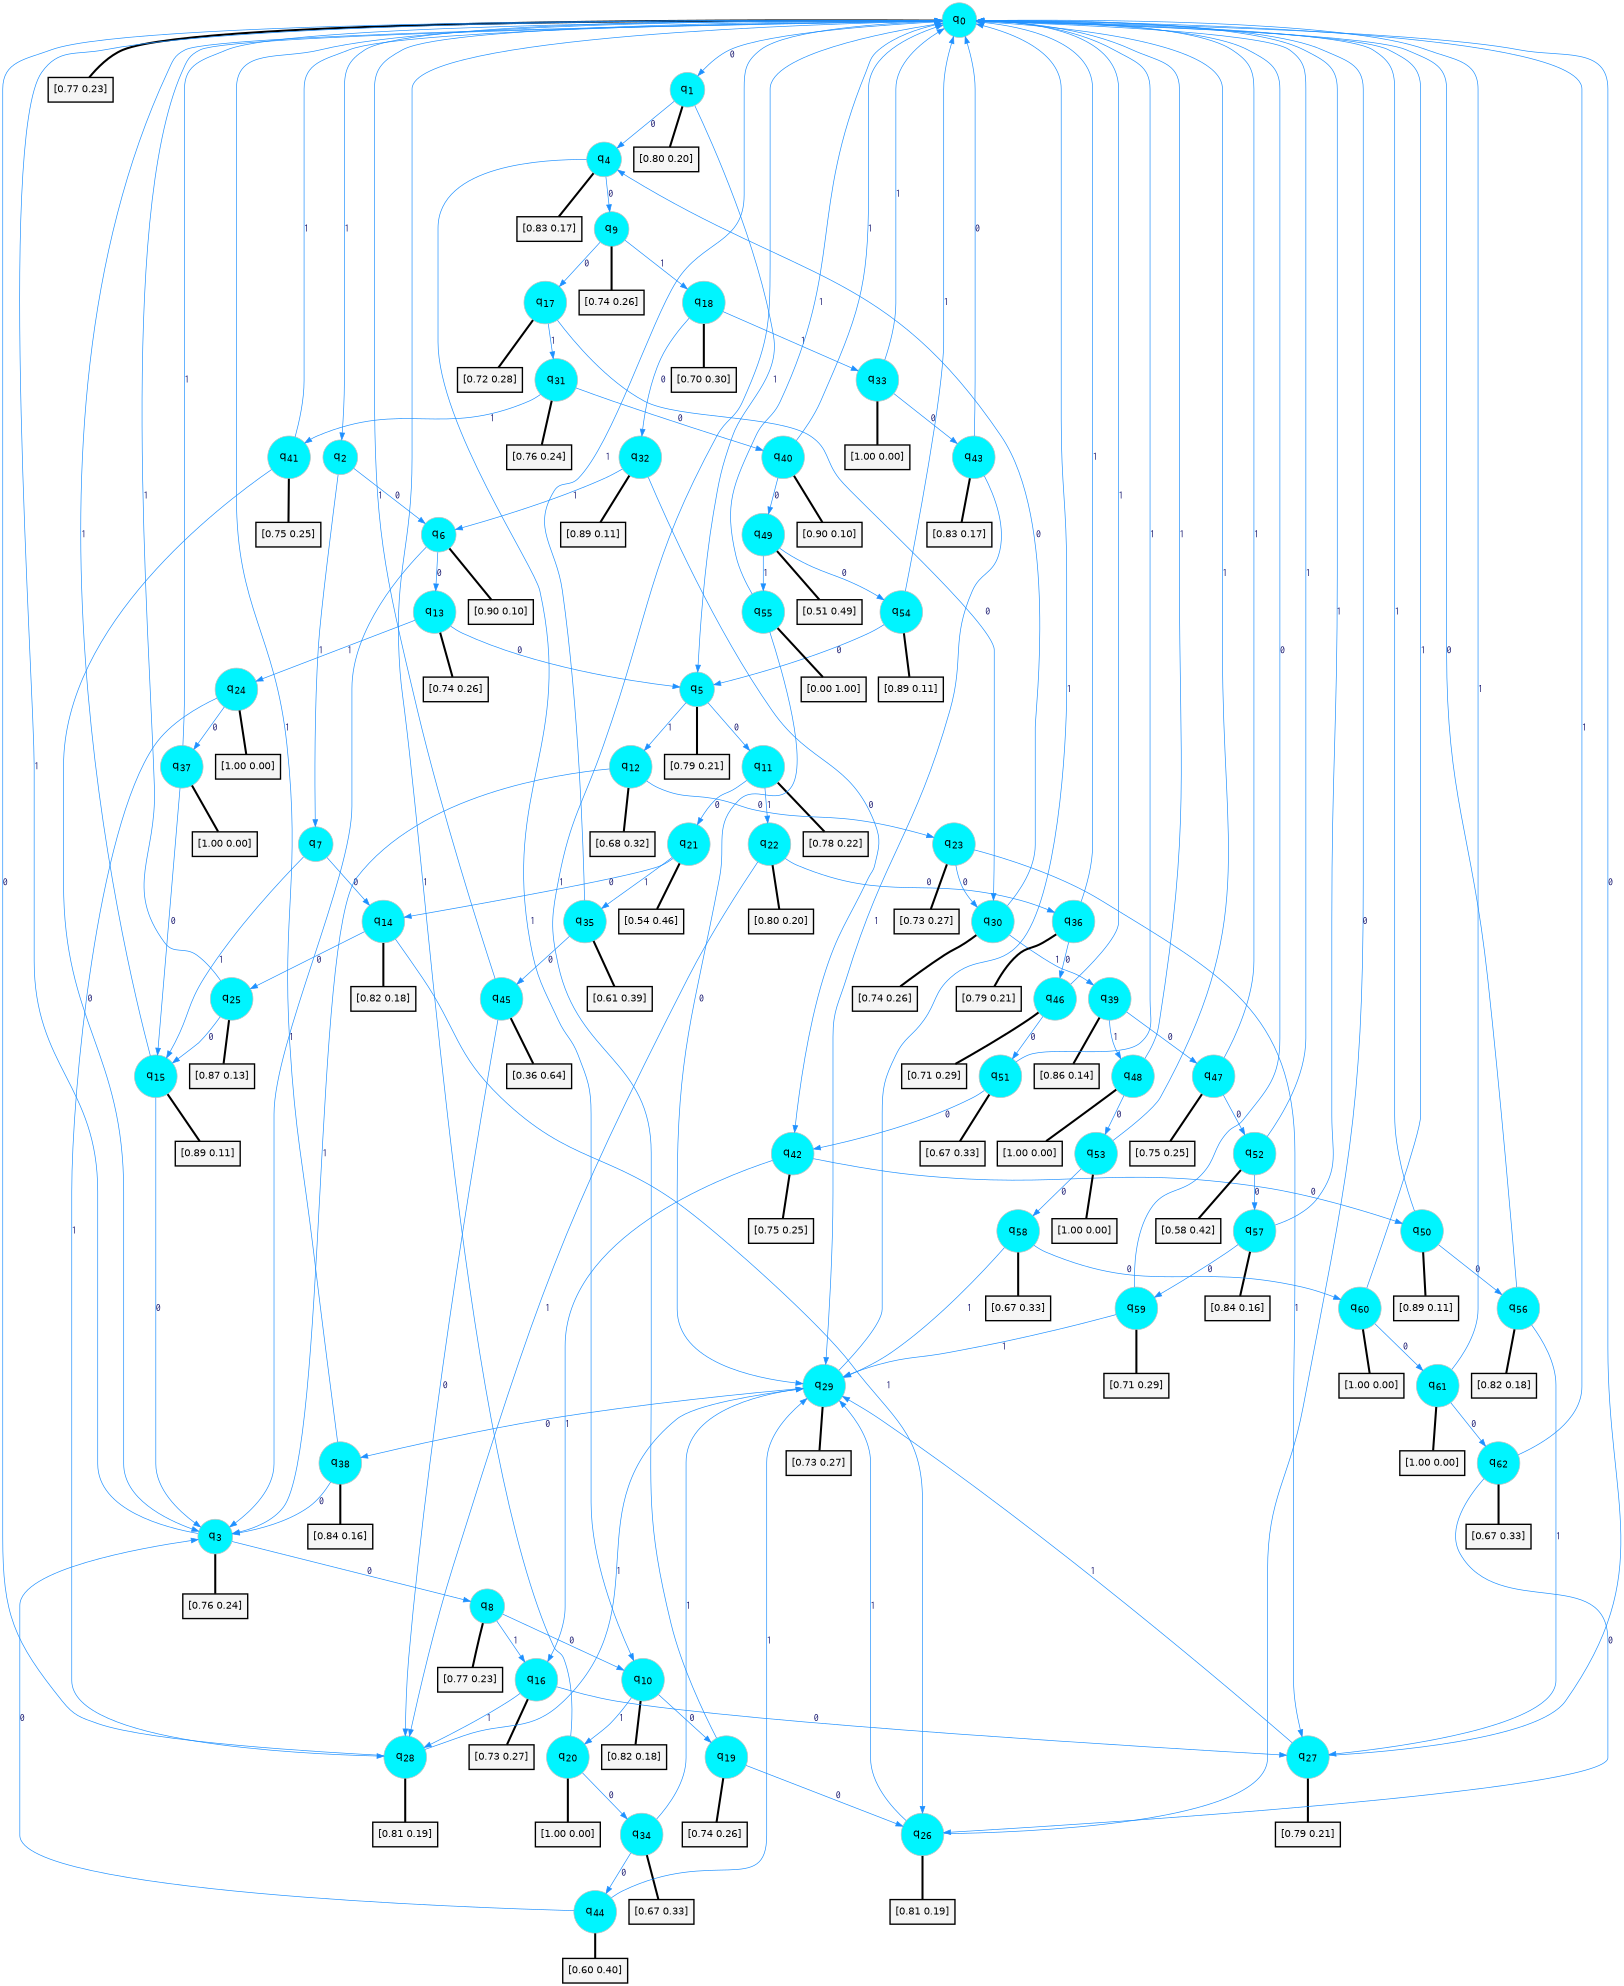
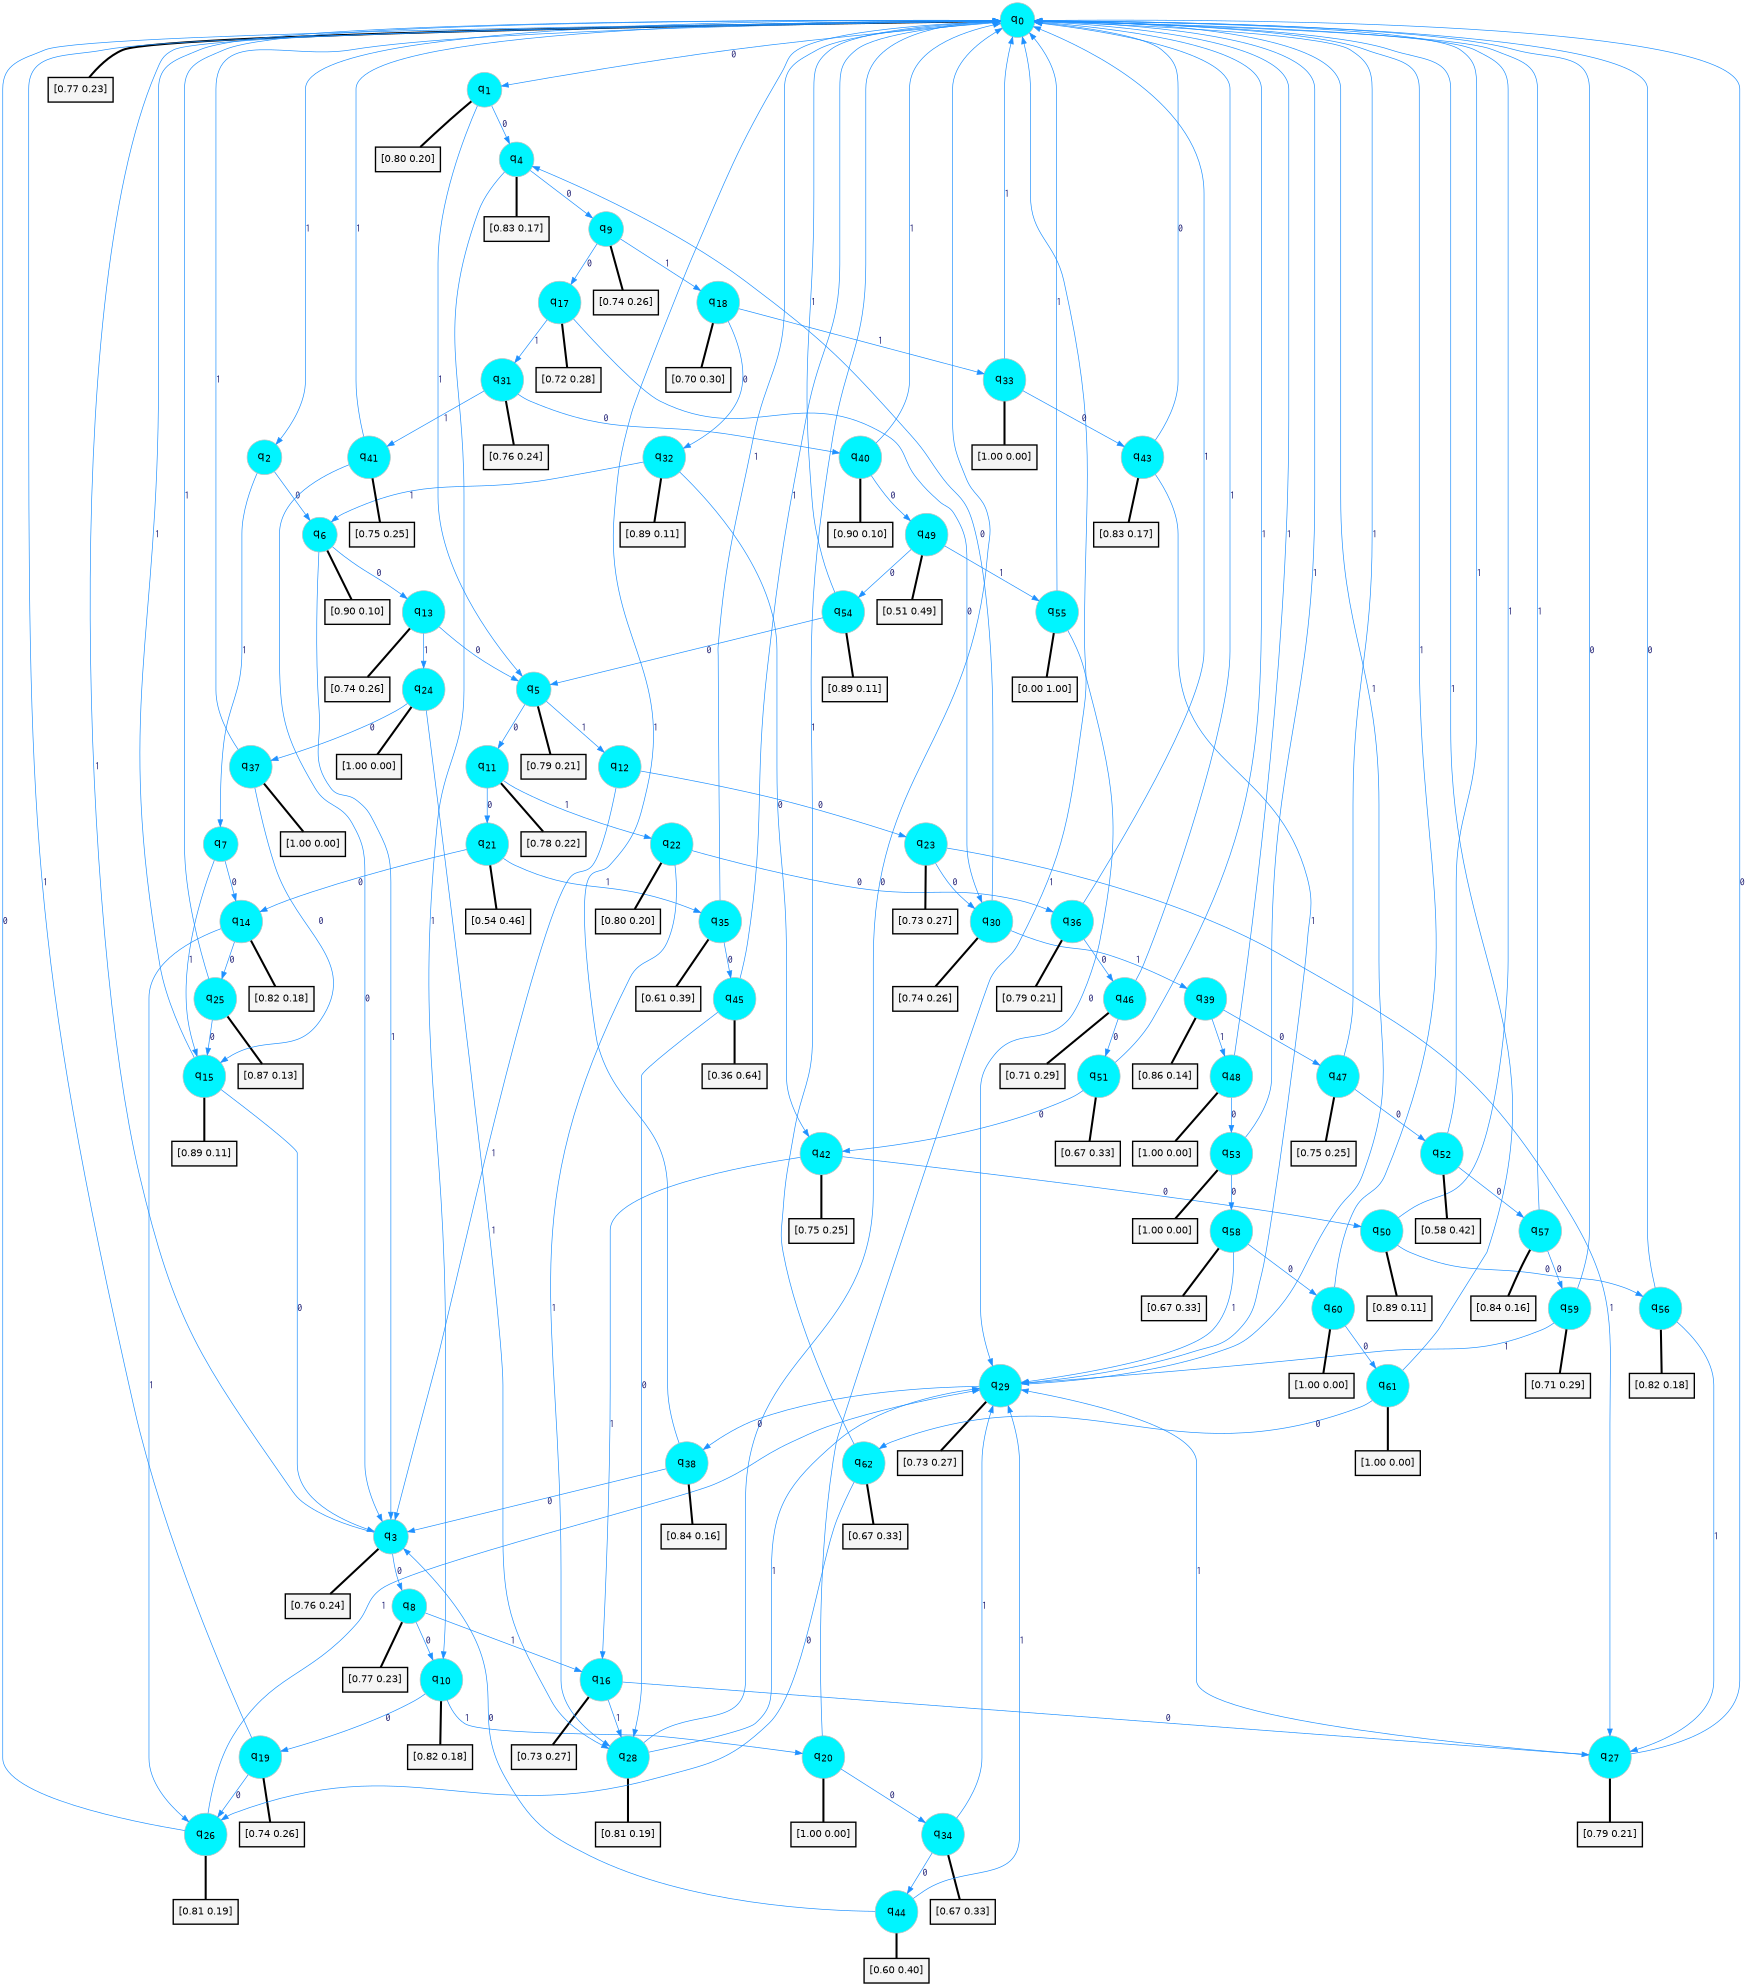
node "[0.68 0.32]": removed
